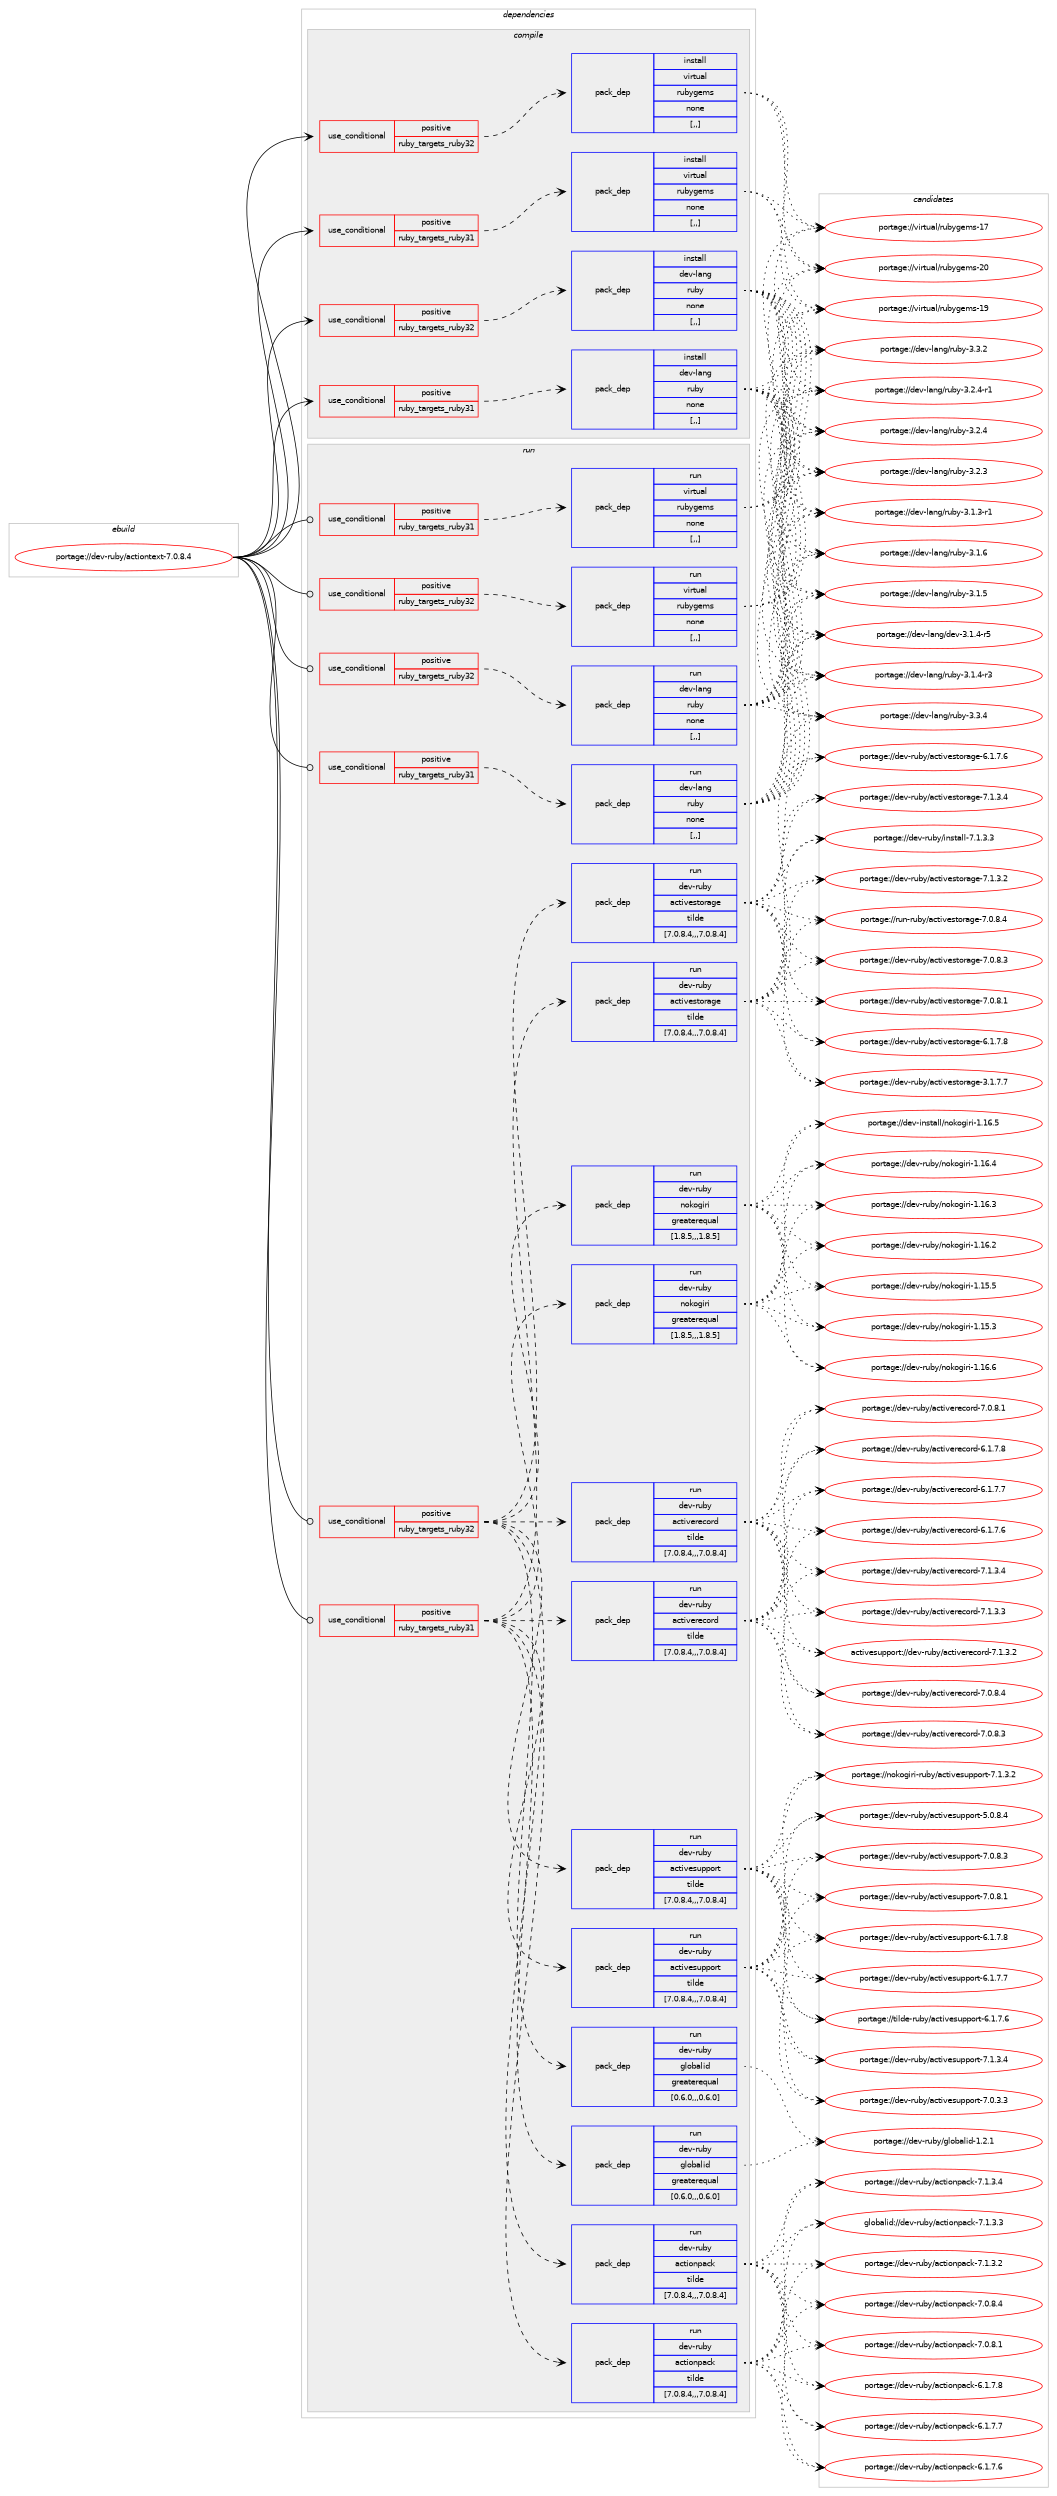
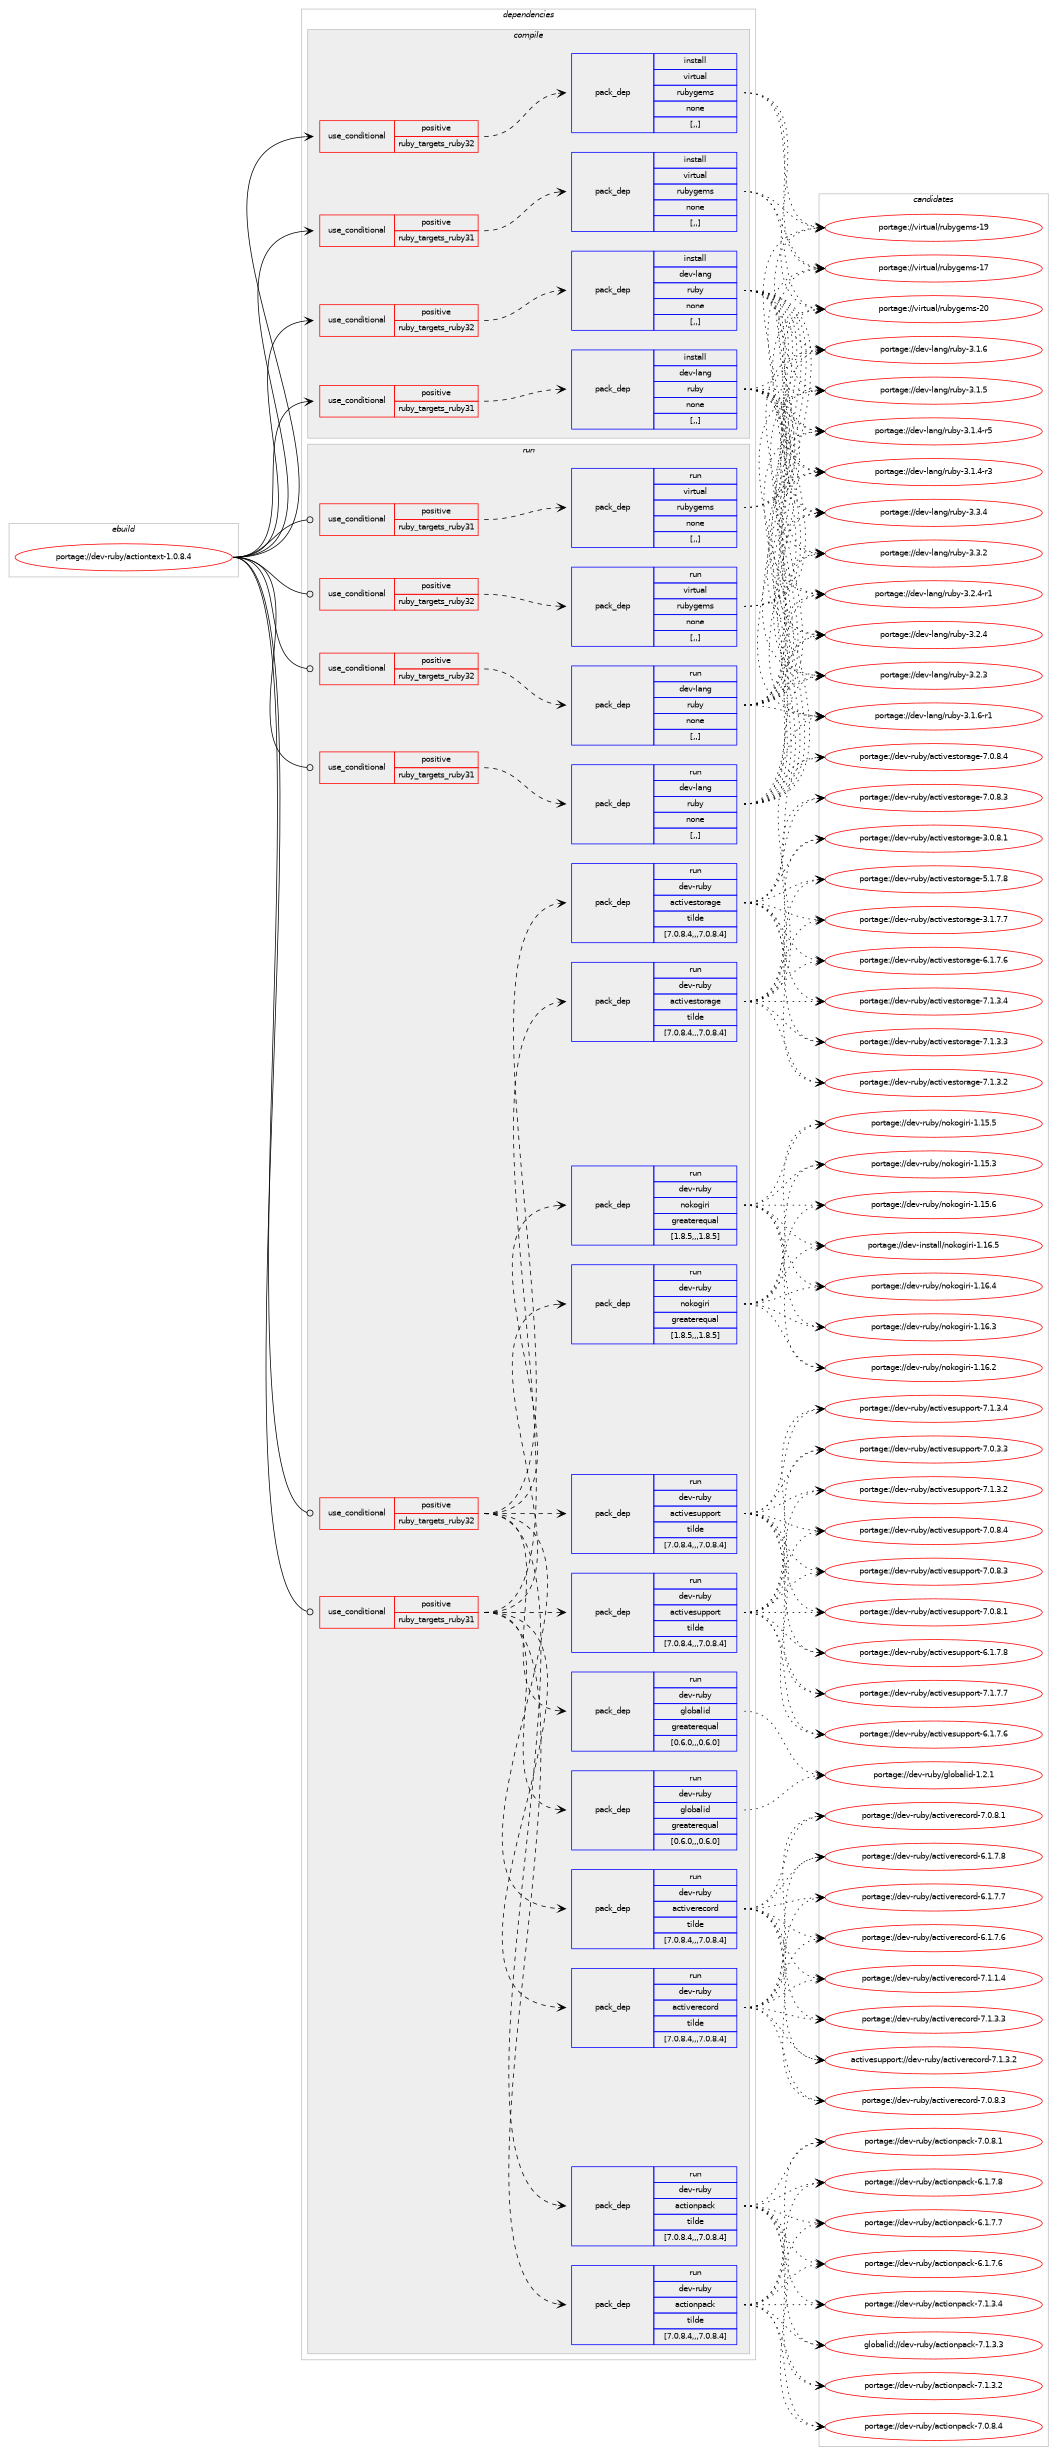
node "portage://dev-lang/ruby-3.1.3-r1": label "portage://dev-lang/ruby-3.1.3-r1" -> "portage://dev-lang/ruby-3.1.6-r1"
node "portage://dev-ruby/actiontext-7.0.8.4": label "portage://dev-ruby/actiontext-7.0.8.4" -> "portage://dev-ruby/actiontext-1.0.8.4"
node "portage://dev-lang/dev-3.1.4-r5": label "portage://dev-lang/dev-3.1.4-r5" -> "portage://dev-lang/ruby-3.1.4-r5"
node "portage://dev-ruby/install-7.1.3.3": label "portage://dev-ruby/install-7.1.3.3" -> "portage://dev-ruby/activestorage-7.1.3.3"
node "portage://run-ruby/activestorage-7.0.8.4": label "portage://run-ruby/activestorage-7.0.8.4" -> "portage://dev-ruby/activestorage-7.0.8.4"
node "portage://dev-ruby/activestorage-7.0.8.1": label "portage://dev-ruby/activestorage-7.0.8.1" -> "portage://dev-ruby/activestorage-3.0.8.1"
node "portage://dev-ruby/activestorage-6.1.7.8": label "portage://dev-ruby/activestorage-6.1.7.8" -> "portage://dev-ruby/activestorage-5.1.7.8"
node "portage://dev-ruby/nokogiri-1.16.6": label "portage://dev-ruby/nokogiri-1.16.6" -> "portage://dev-ruby/nokogiri-1.15.6"
node "portage://dev-ruby/activerecord-7.1.3.4": label "portage://dev-ruby/activerecord-7.1.3.4" -> "portage://dev-ruby/activerecord-7.1.1.4"
node "portage://dev-ruby/activerecord-7.0.8.4": removed
node "portage://nokogiri-ruby/activesupport-7.1.3.2": label "portage://nokogiri-ruby/activesupport-7.1.3.2" -> "portage://dev-ruby/activesupport-7.1.3.2"
node "portage://dev-ruby/activesupport-5.0.8.4": label "portage://dev-ruby/activesupport-5.0.8.4" -> "portage://dev-ruby/activesupport-7.0.8.4"
node "portage://dev-ruby/activesupport-6.1.7.7": label "portage://dev-ruby/activesupport-6.1.7.7" -> "portage://dev-ruby/activesupport-7.1.7.7"
node "portage://tilde-ruby/activesupport-6.1.7.6": label "portage://tilde-ruby/activesupport-6.1.7.6" -> "portage://dev-ruby/activesupport-6.1.7.6"
